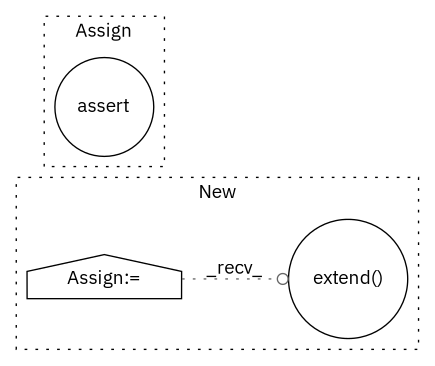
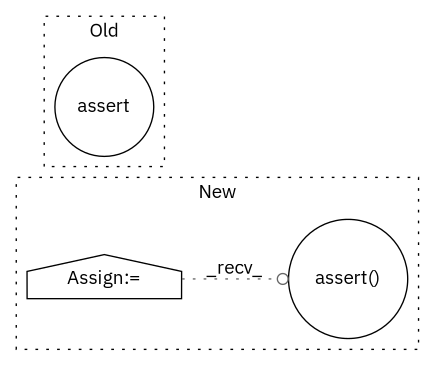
cluster "Assign": label "Assign" -> "Old"
node "extend()": label "extend()" -> "assert()"
